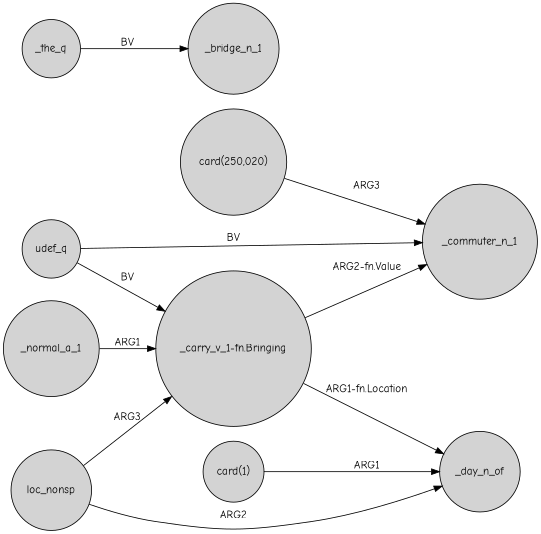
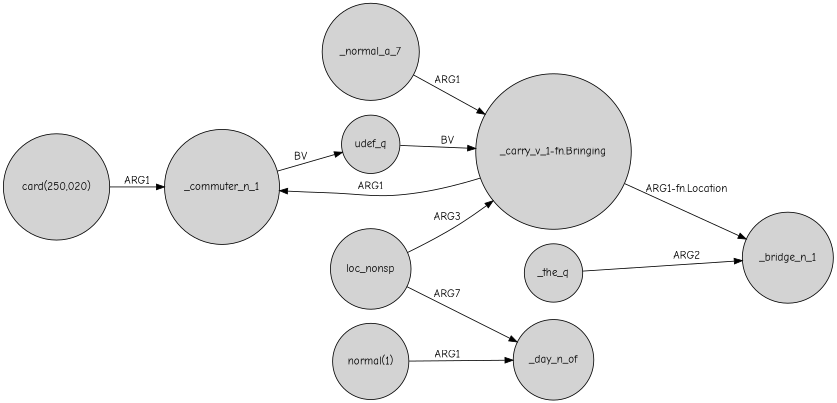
edge "_the_q" -> "_bridge_n_1": label "BV" -> "ARG2"
edge "card(250,020)" -> "_commuter_n_1": label "ARG3" -> "ARG1"
edge "udef_q" -> "_commuter_n_1": reversed
edge "_carry_v_1-fn.Bringing" -> "_commuter_n_1": label "ARG2-fn.Value" -> "ARG1"
node "_normal_a_1": label "_normal_a_1" -> "_normal_a_7"
edge "_carry_v_1-fn.Bringing" -> "_day_n_of": now "_carry_v_1-fn.Bringing" -> "_bridge_n_1"
node "card(1)": label "card(1)" -> "normal(1)"
edge "loc_nonsp" -> "_day_n_of": label "ARG2" -> "ARG7"
